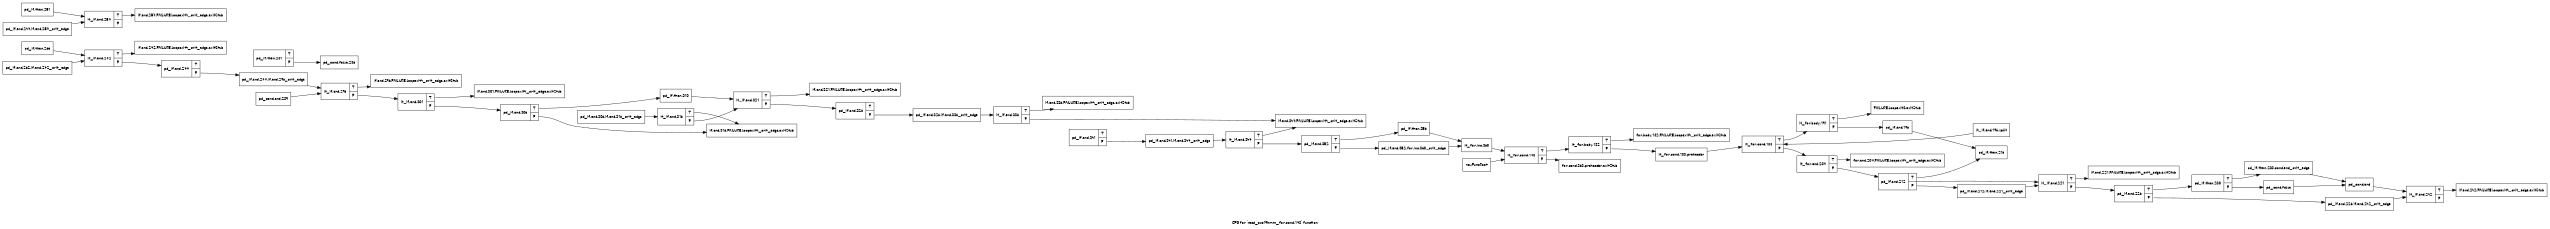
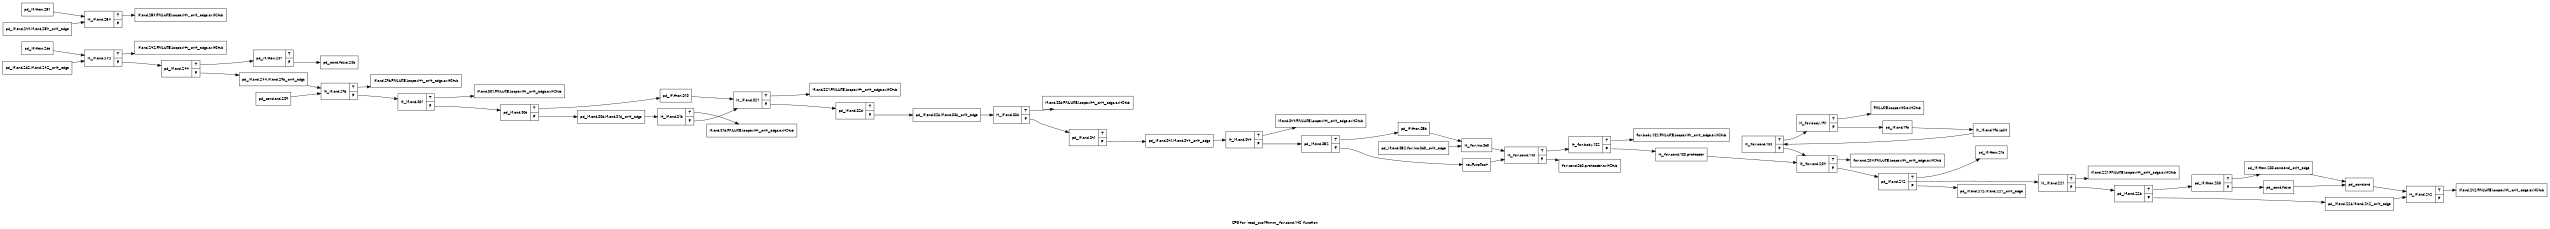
edge "pd_if.end.277" -> "pd_if.then.281": added
edge "it_if.end.336" -> "if.end.347.FAILURE.loopexit4_crit_edge.exitStub": now "it_if.end.336" -> "pd_if.end.341"
edge "pd_if.end.306" -> "if.end.316.FAILURE.loopexit4_crit_edge.exitStub": now "pd_if.end.306" -> "pd_if.end.306.if.end.316_crit_edge"
edge "pd_if.end.196" -> "pd_if.then.216": now "pd_if.end.196" -> "it_if.end.196.split"
edge "pd_if.end.352" -> "pd_if.end.352.for.inc.360_crit_edge": now "pd_if.end.352" -> "newFuncRoot"
edge "it_for.cond.188.preheader" -> "it_for.cond.188": now "it_for.cond.188.preheader" -> "it_for.end.207"
edge "pd_if.end.212.if.end.221_crit_edge" -> "it_if.end.221": removed
